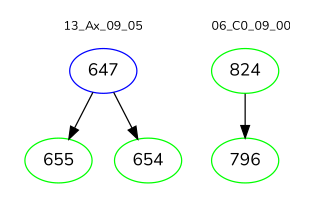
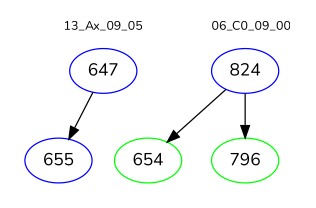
node "824": color green -> blue
edge "647" -> "654": now "824" -> "654"
node "655": color green -> blue
